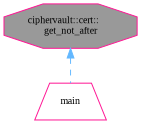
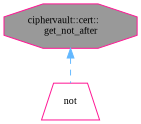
node "main": label "main" -> "not"
